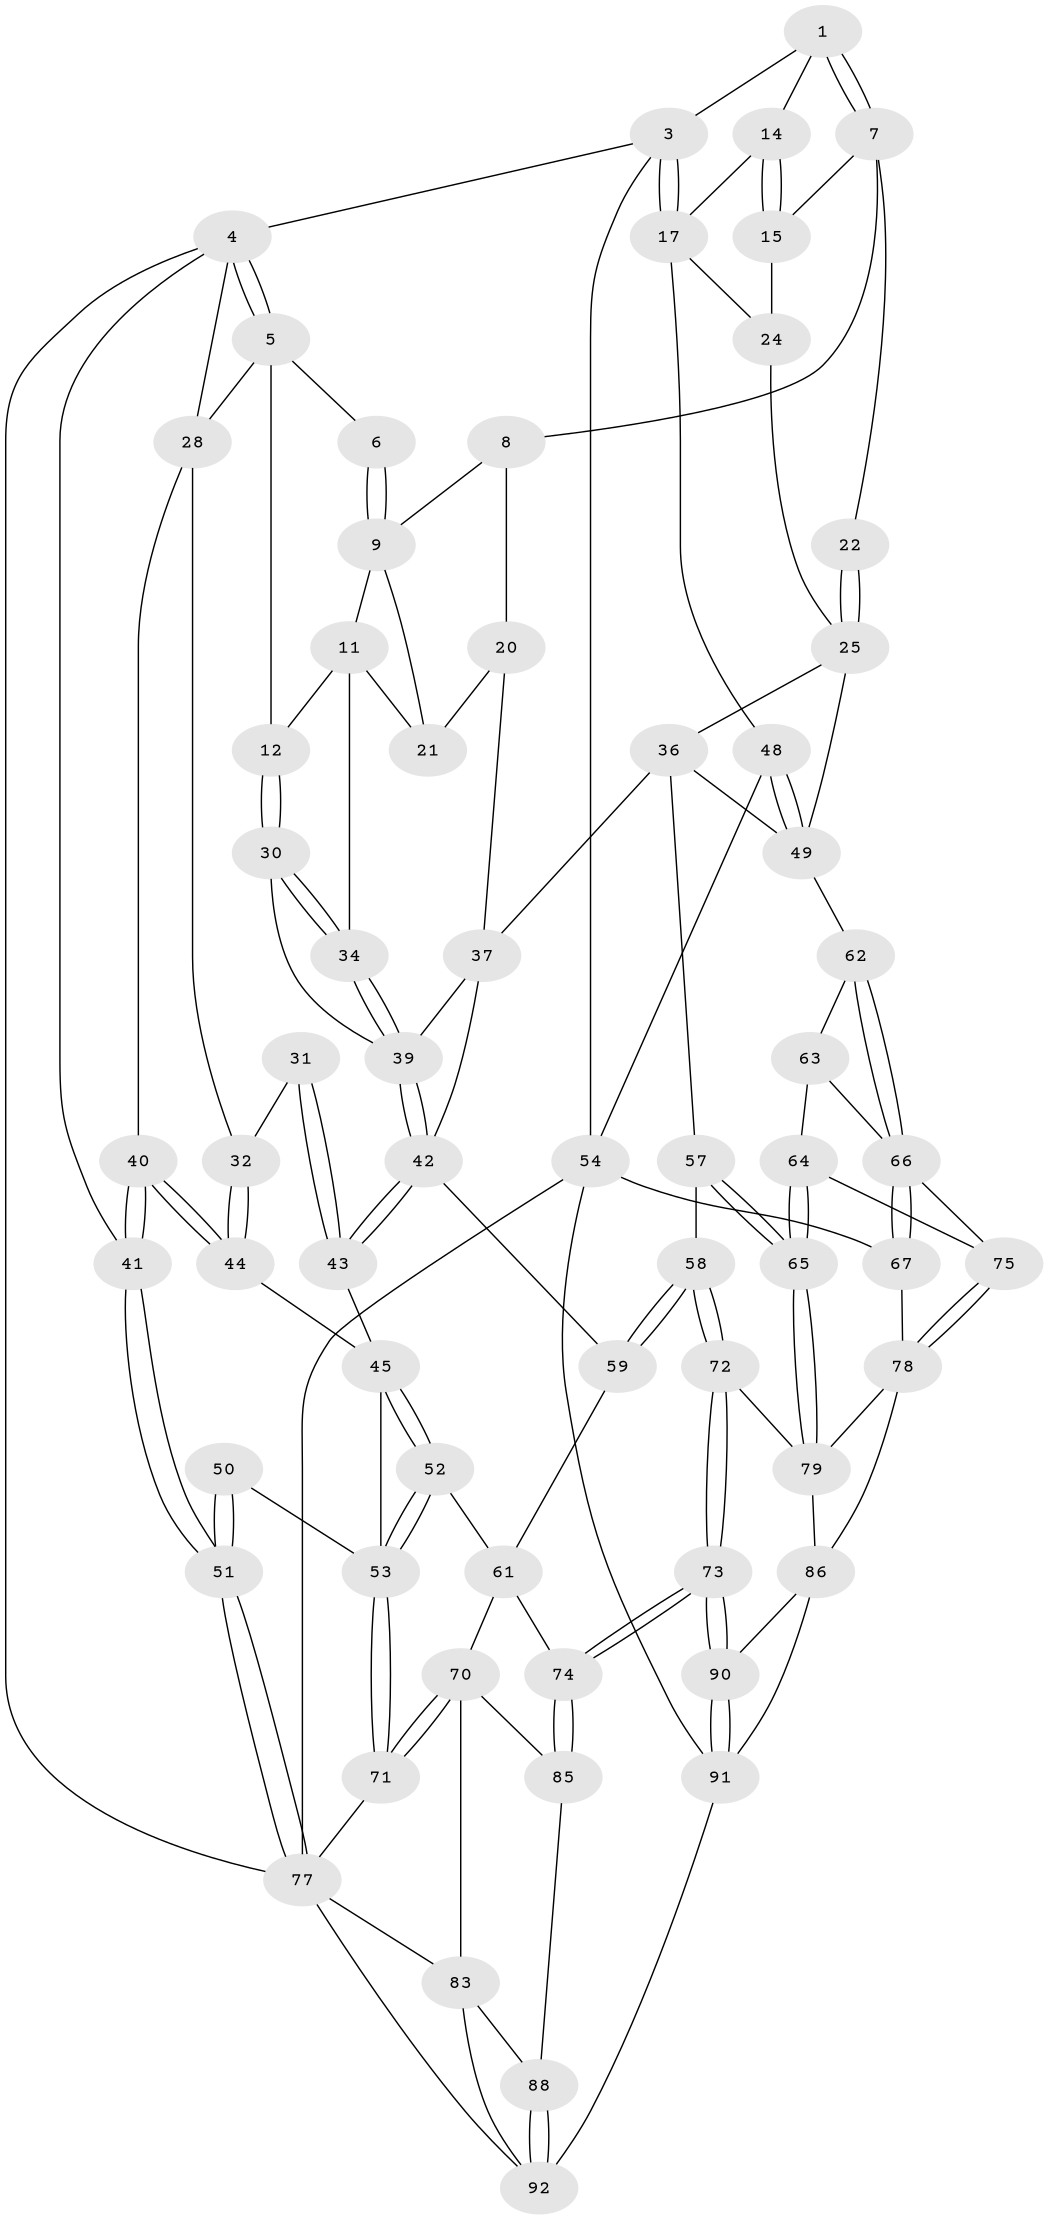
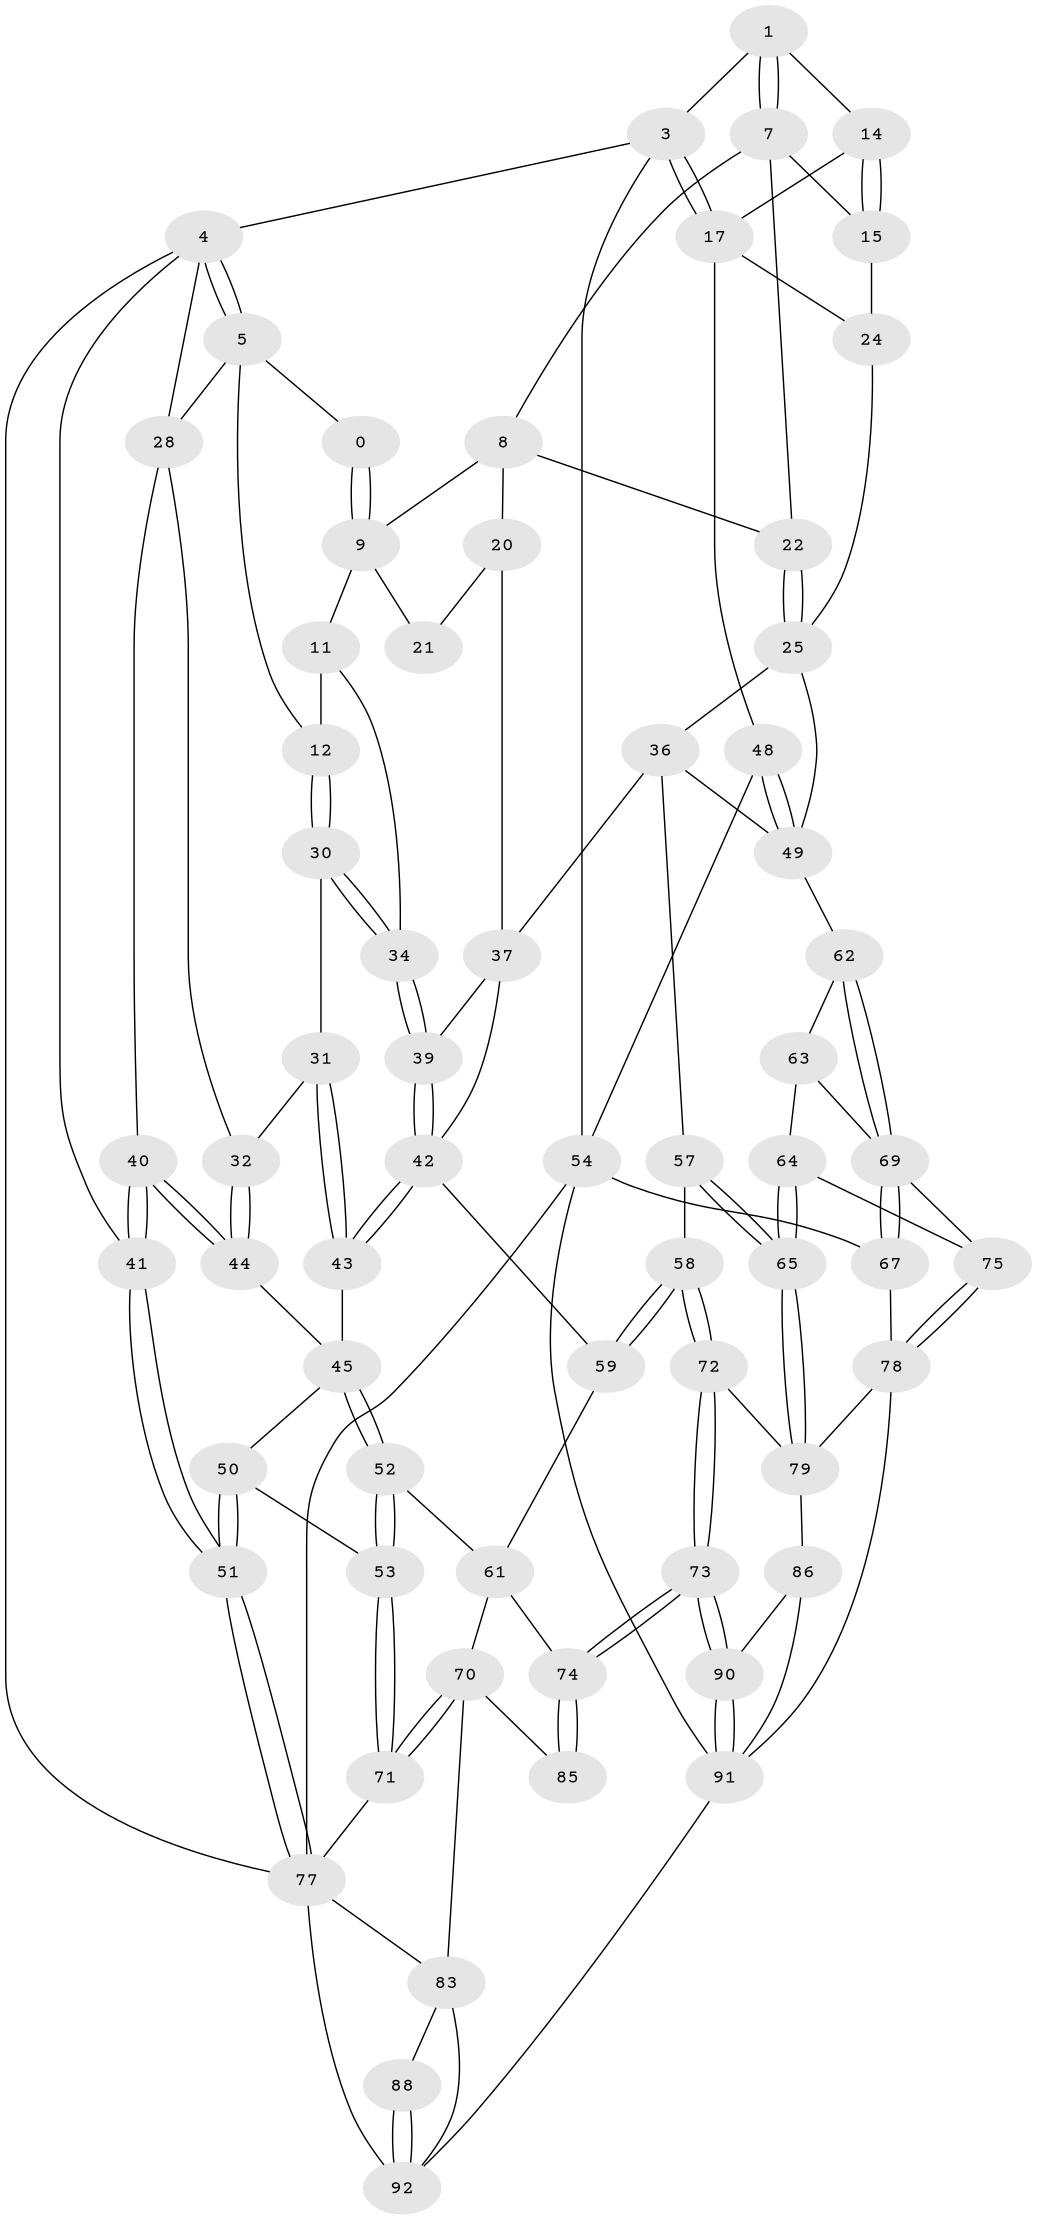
node "6": label "6" -> "0"
edge "8" -- "22": added
edge "11" -- "21": removed
edge "30" -- "39": now "30" -- "31"
node "66": label "66" -> "69"
edge "45" -- "53": now "45" -- "50"
edge "78" -- "86": now "78" -- "91"
edge "85" -- "88": removed
